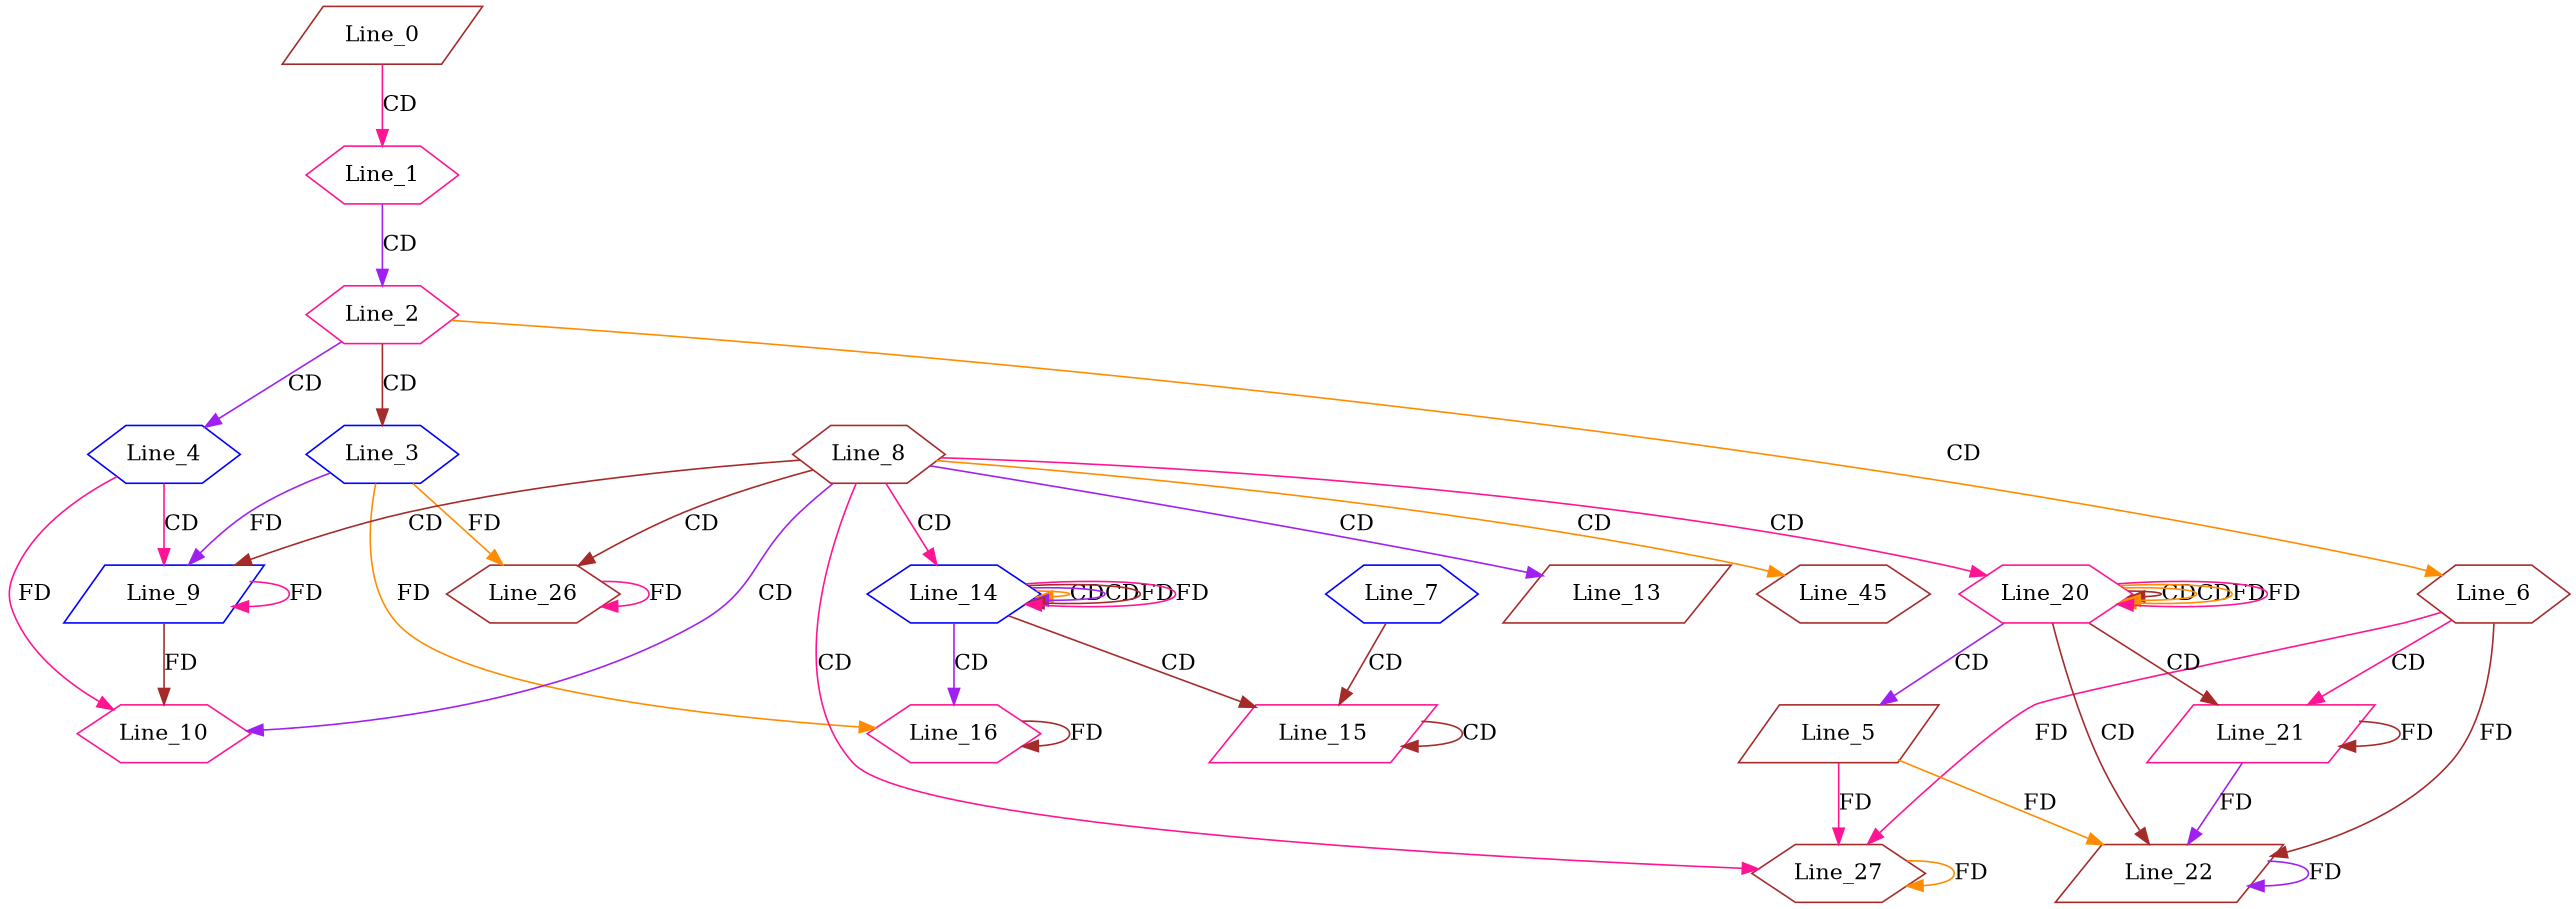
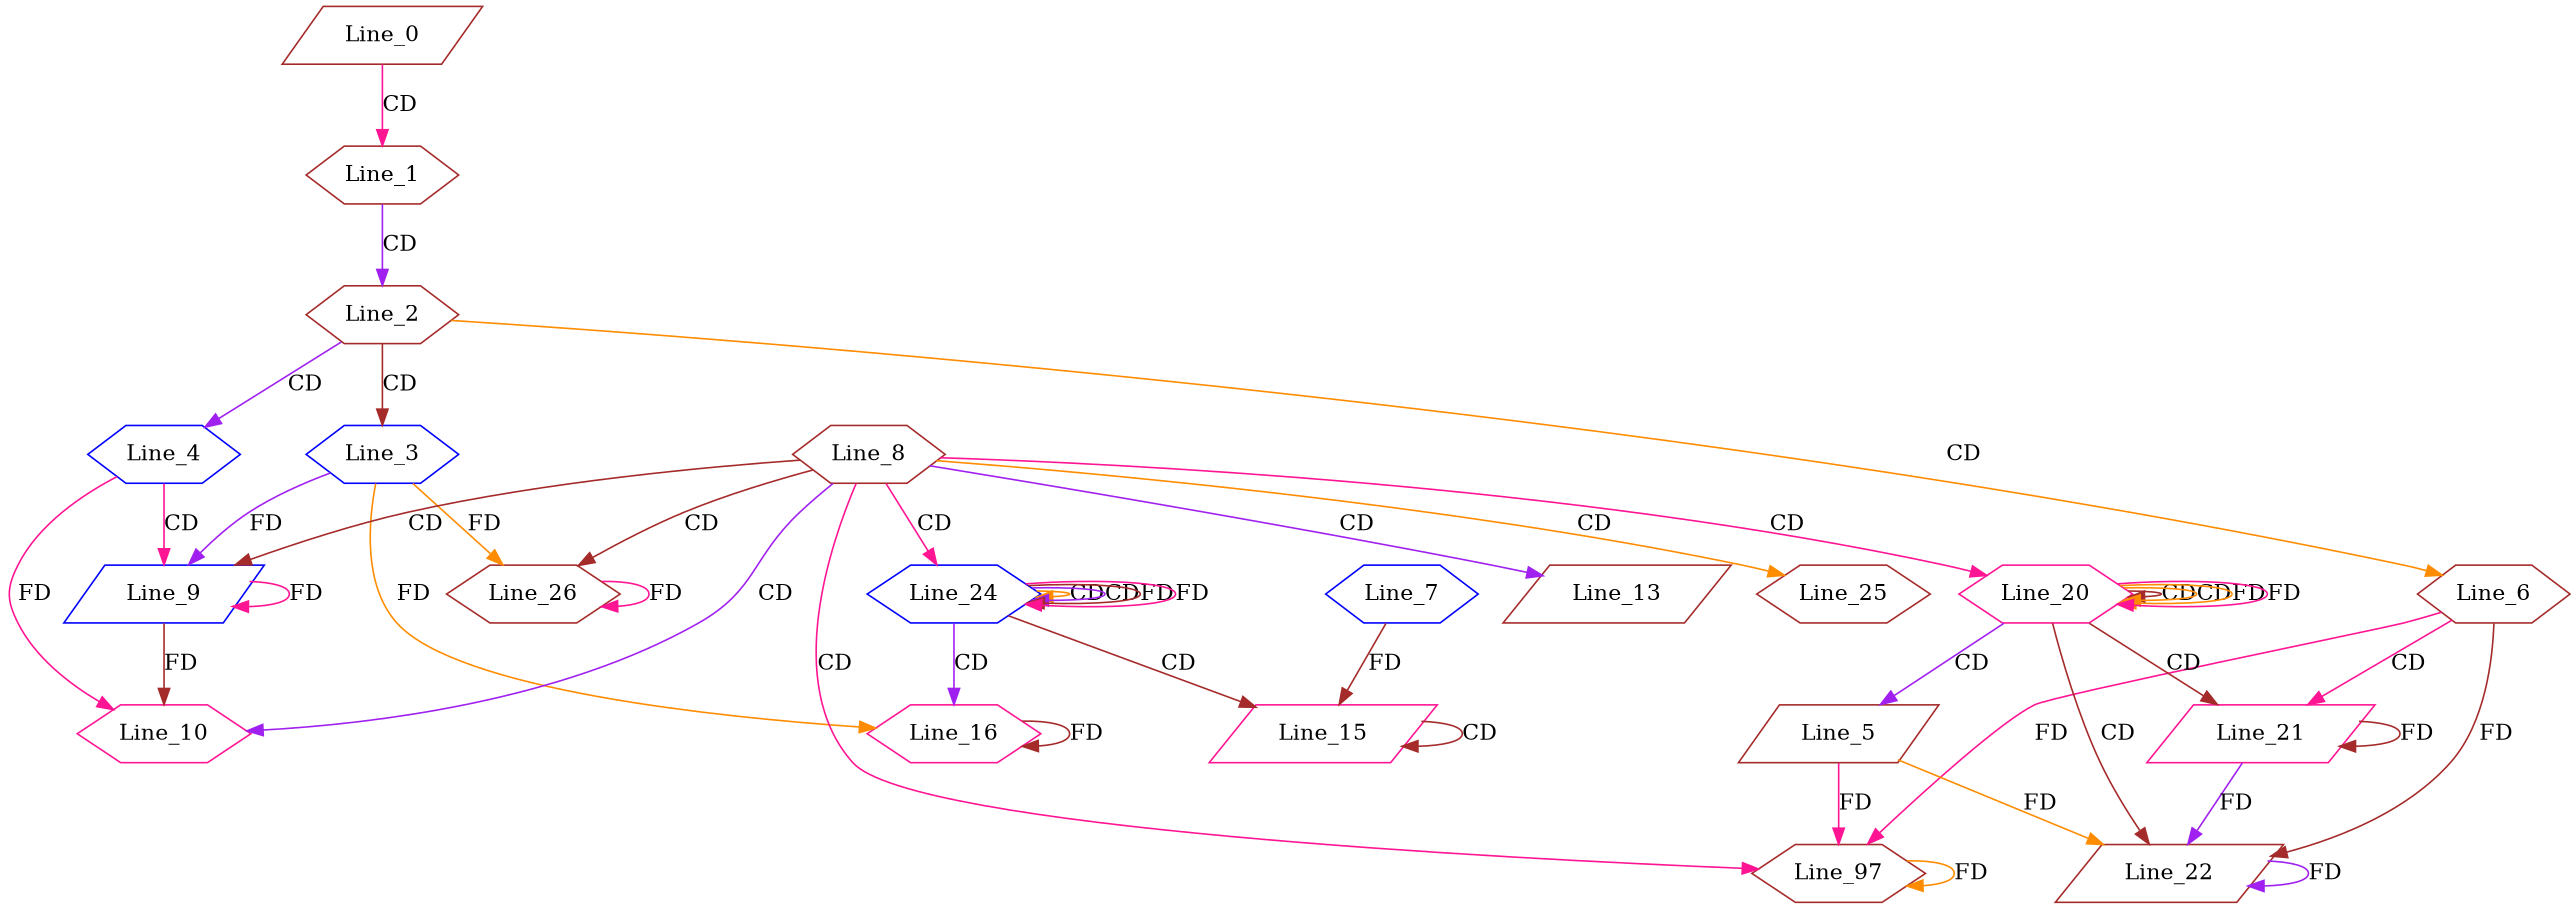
node "Line_1": color deeppink -> brown
node "Line_2": color deeppink -> brown
node "Line_14": label "Line_14" -> "Line_24"
node "Line_45": label "Line_45" -> "Line_25"
edge "Line_7" -> "Line_15": label "CD" -> "FD"
node "Line_27": label "Line_27" -> "Line_97"
